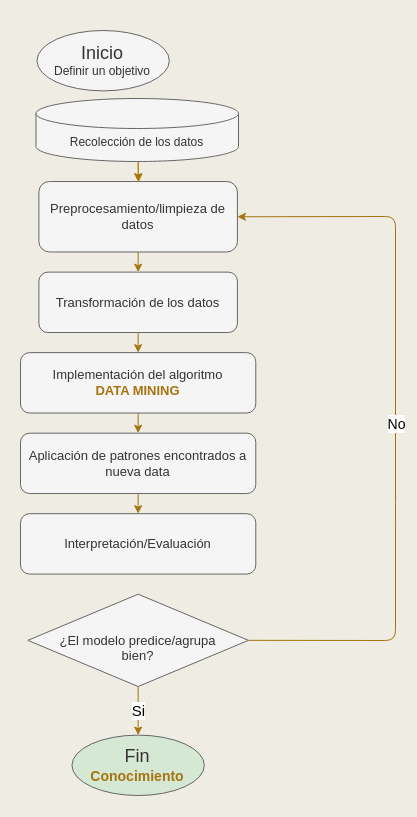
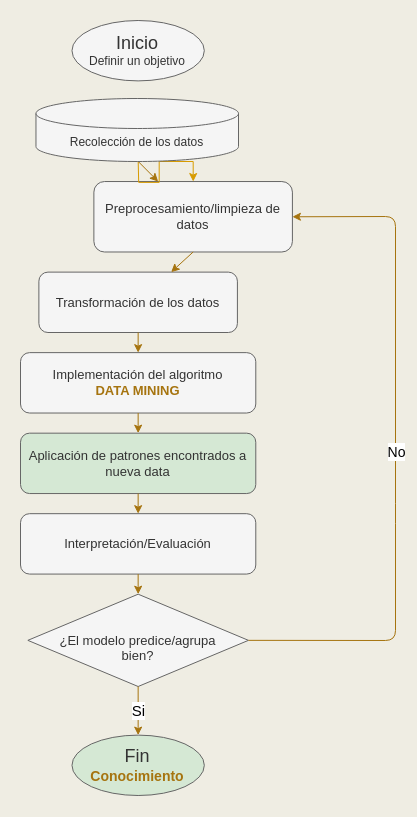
node "Inicio Definir un objetivo": moved (103, 61) -> (138, 51)
node "Preprocesamiento/limpieza de datos": moved (138, 217) -> (193, 217)
node "Aplicación de patrones encontrados a nueva data": fillcolor #f5f5f5 -> #d5e8d4
edge "Interpretación/Evaluación" -> "¿El modelo predice/agrupa bien?": added
